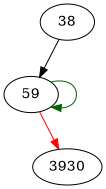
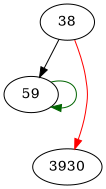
edge "59" -> "3930": now "38" -> "3930"
